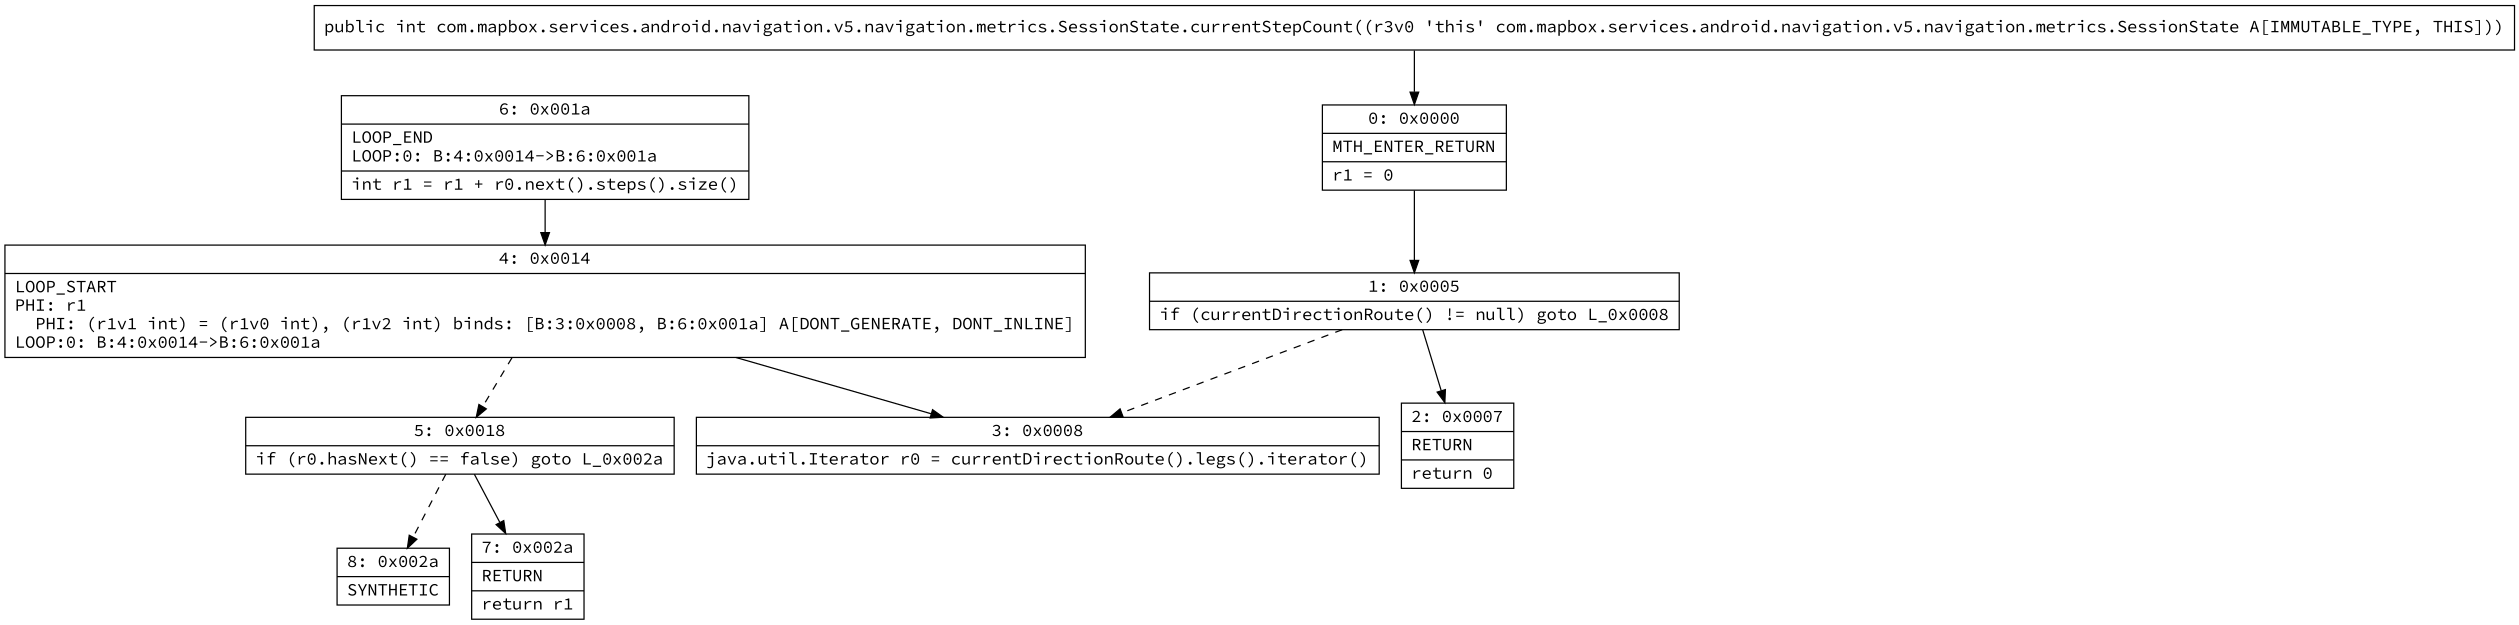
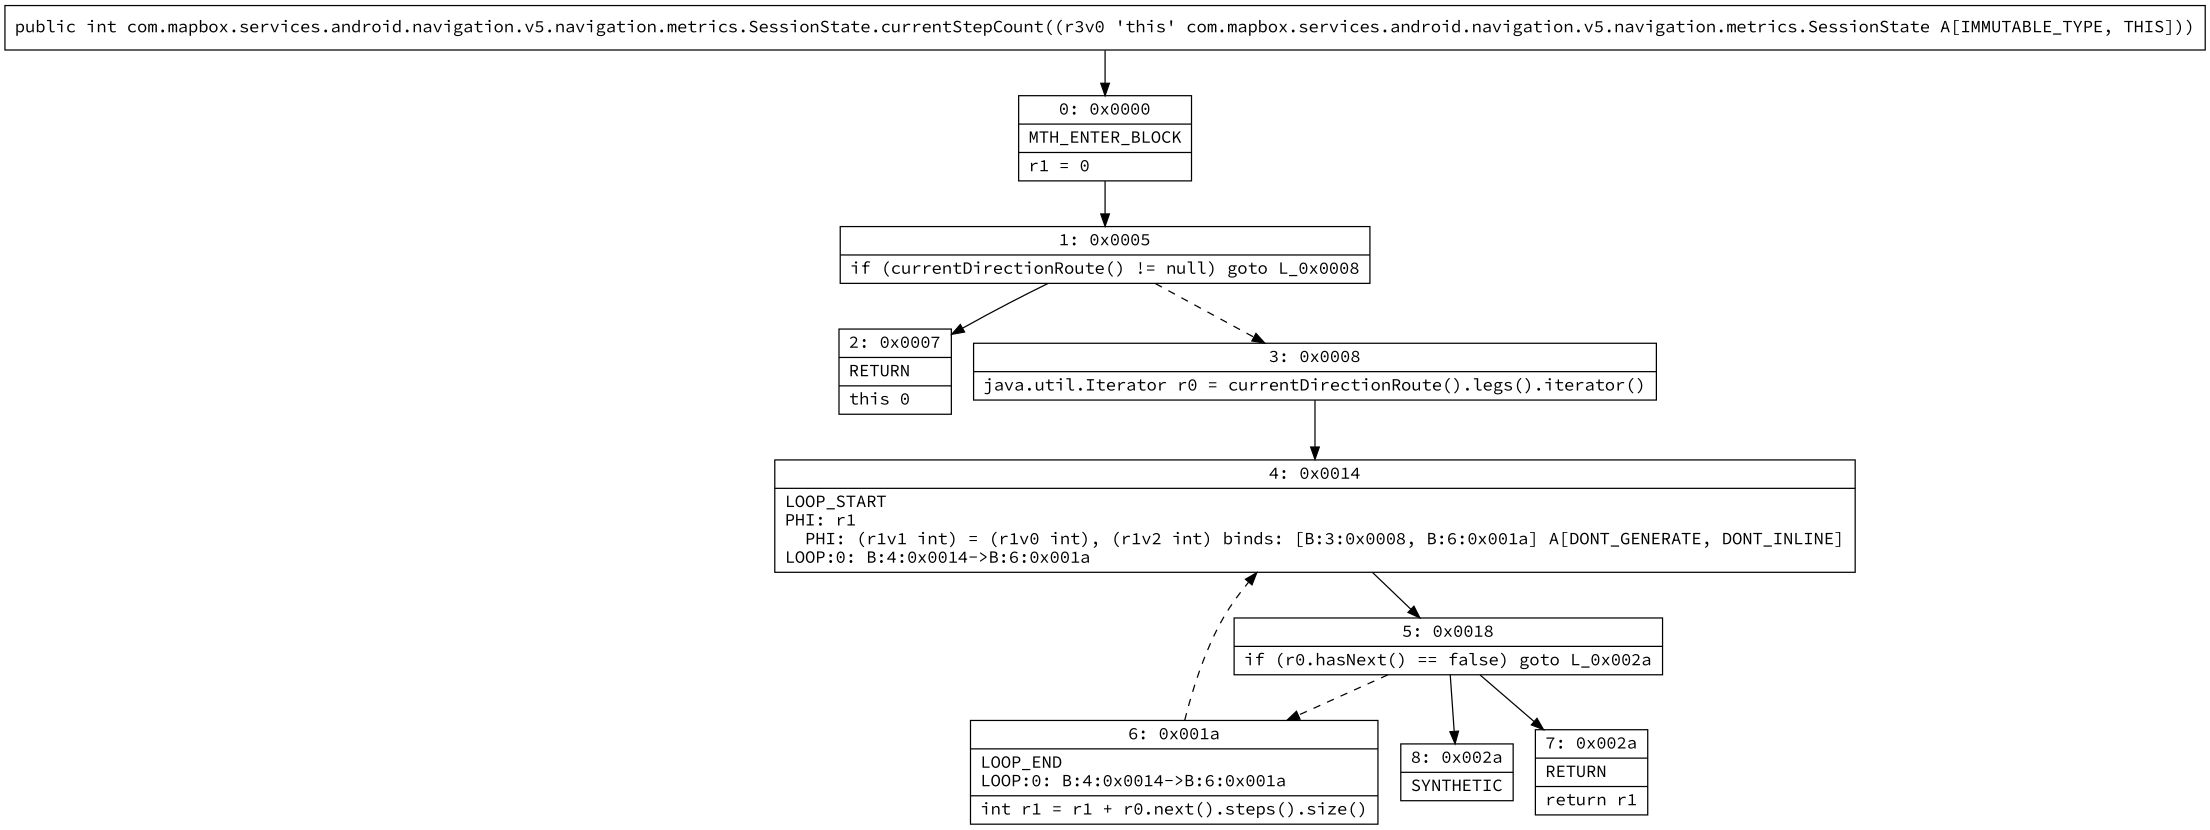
node "0: 0x0000": text "MTH_ENTER_RETURN" -> "MTH_ENTER_BLOCK"
edge "6: 0x001a" -> "4: 0x0014": style solid -> dashed
edge "4: 0x0014" -> "5: 0x0018": style dashed -> solid
edge "4: 0x0014" -> "3: 0x0008": reversed
node "2: 0x0007": text "return 0" -> "this 0"
edge "5: 0x0018" -> "8: 0x002a": style dashed -> solid
edge "5: 0x0018" -> "6: 0x001a": added
